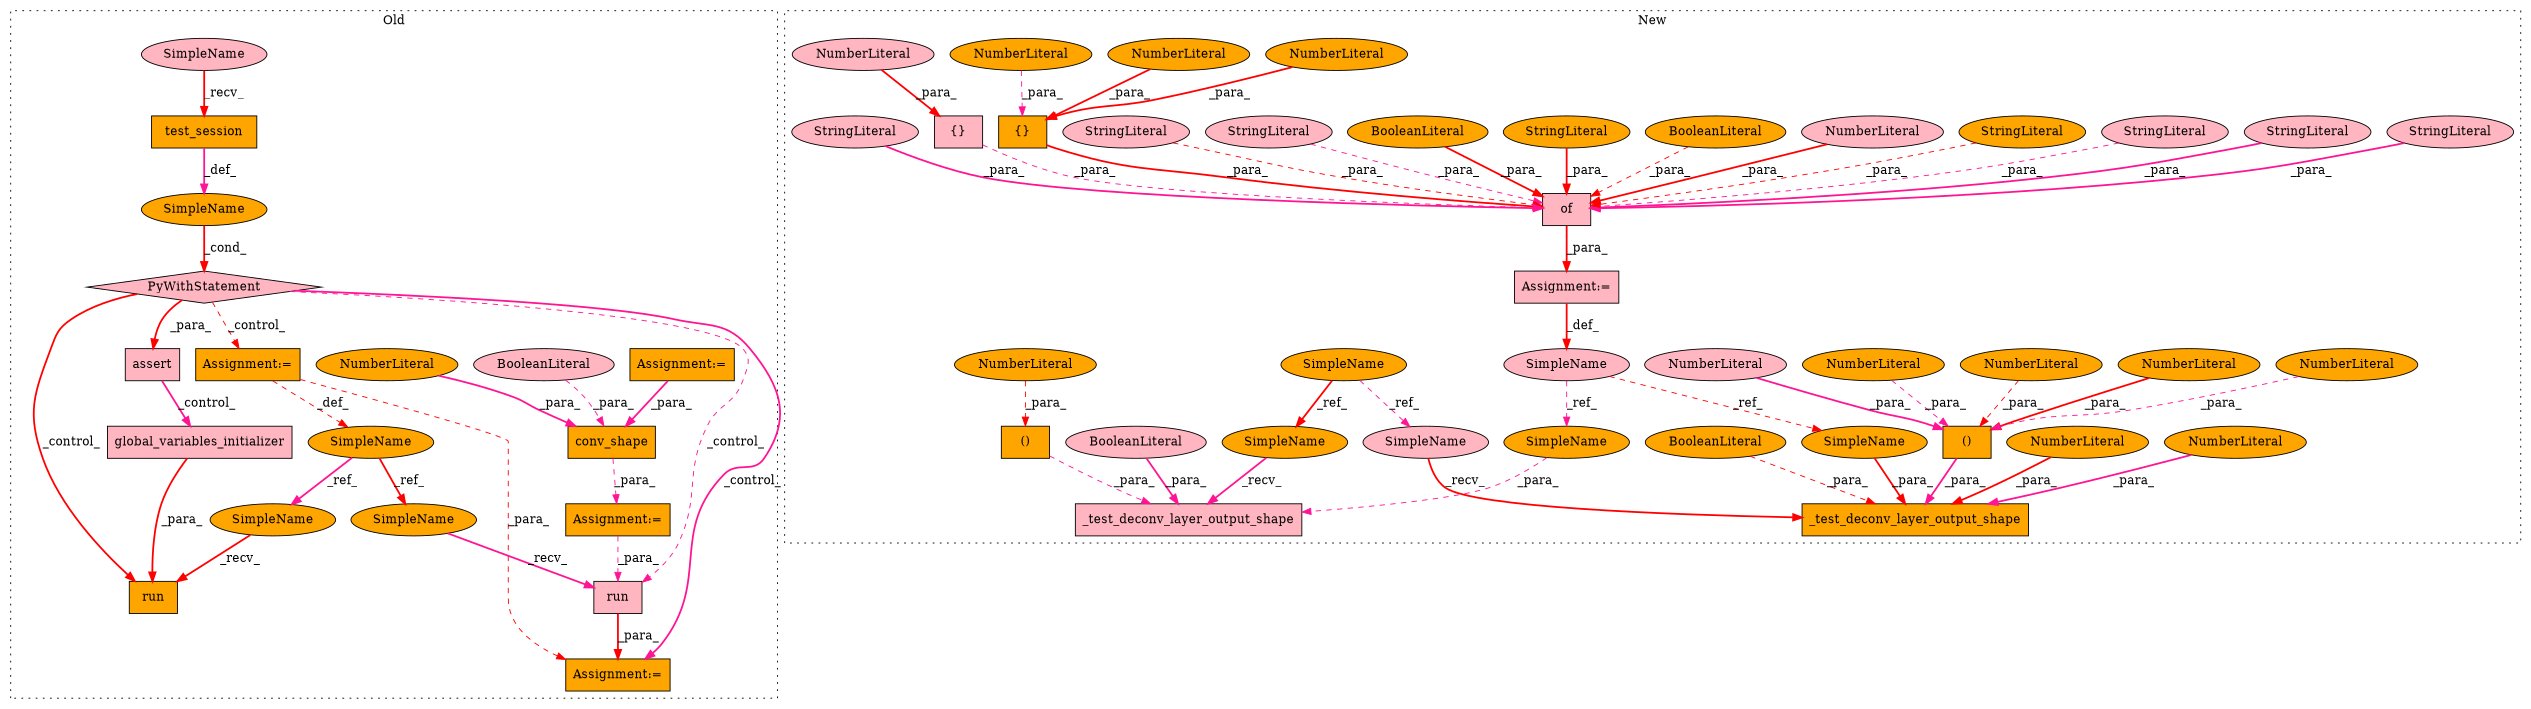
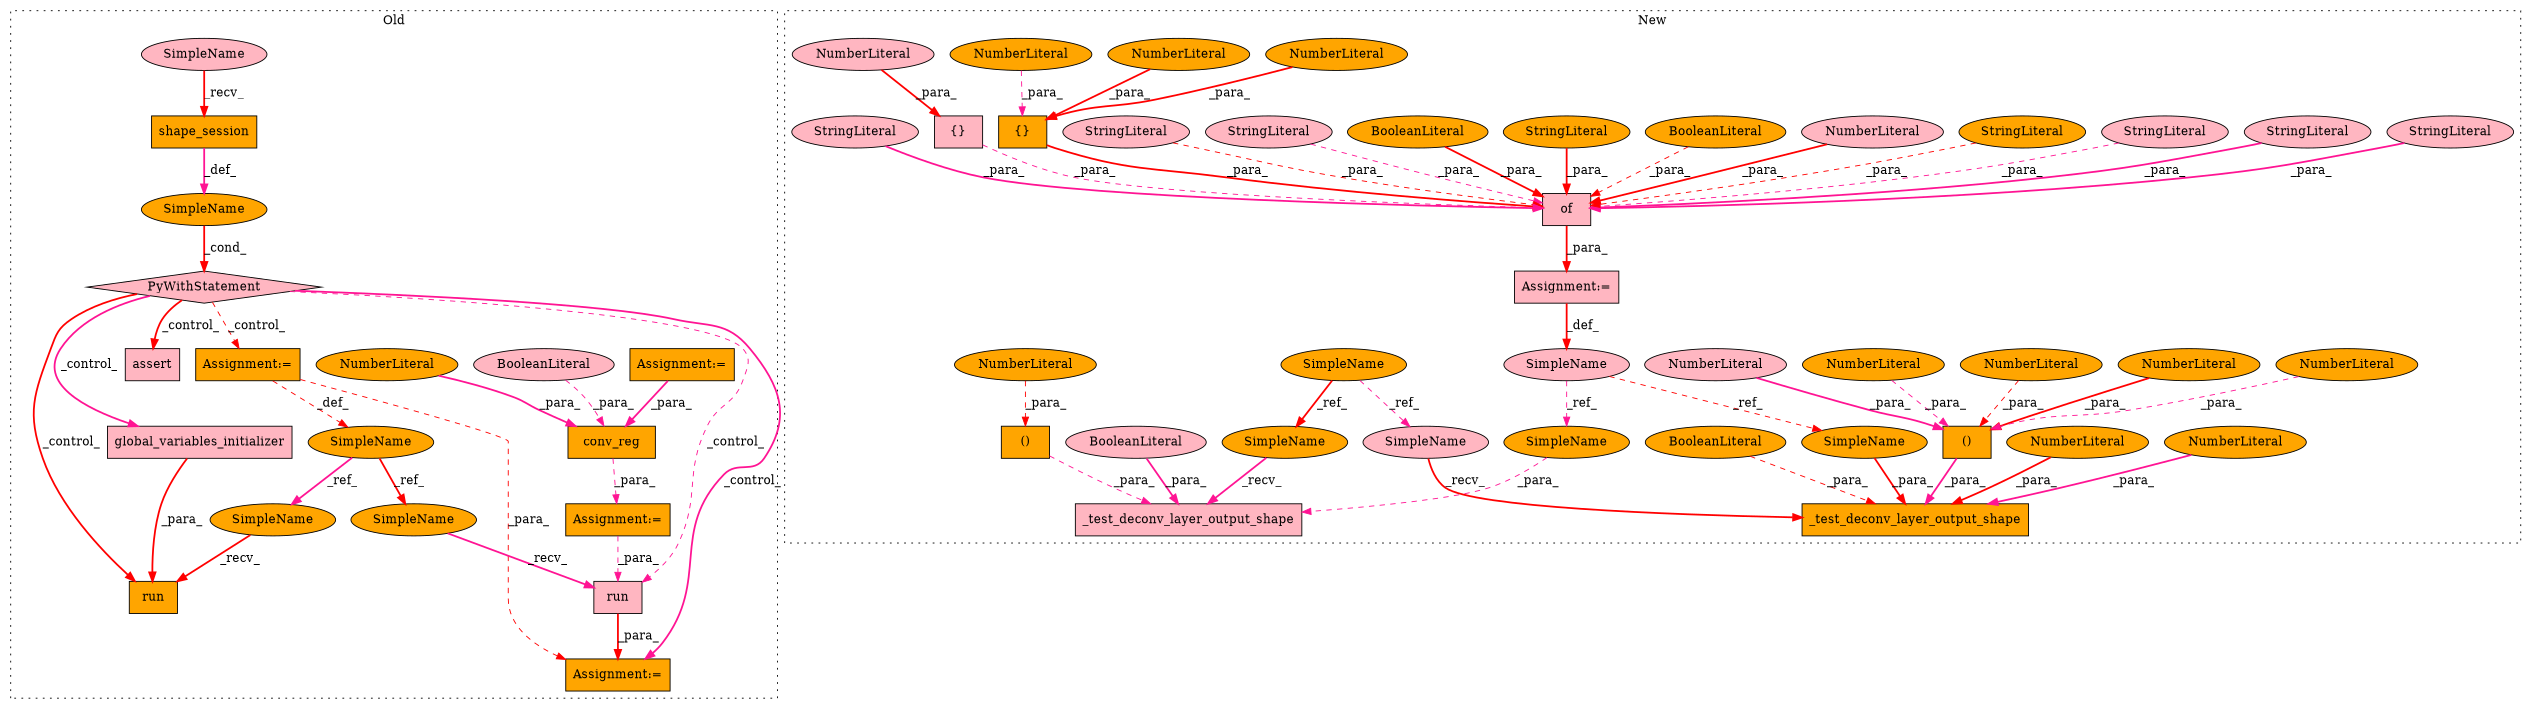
node "test_session": label "test_session" -> "shape_session"
edge "PyWithStatement" -> "assert": label "_para_" -> "_control_"
edge "assert" -> "global_variables_initializer": now "PyWithStatement" -> "global_variables_initializer"
node "conv_shape": label "conv_shape" -> "conv_reg"
